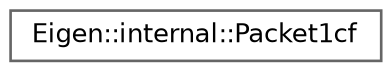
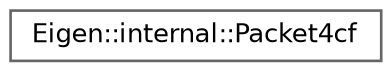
node "Eigen::internal::Packet1cf": label "Eigen::internal::Packet1cf" -> "Eigen::internal::Packet4cf"
